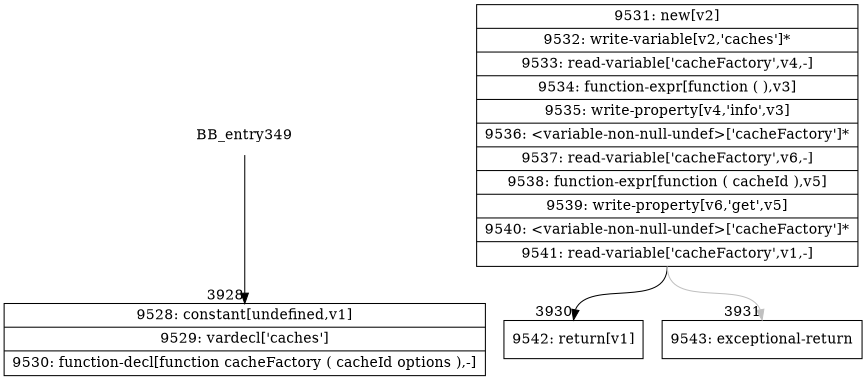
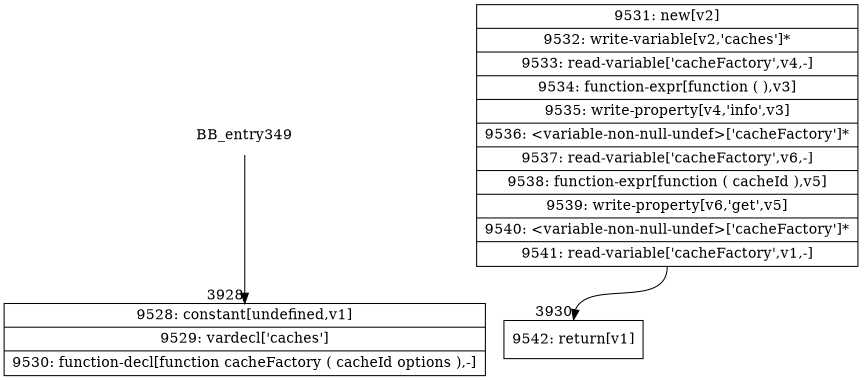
node "9543: exceptional-return": removed
